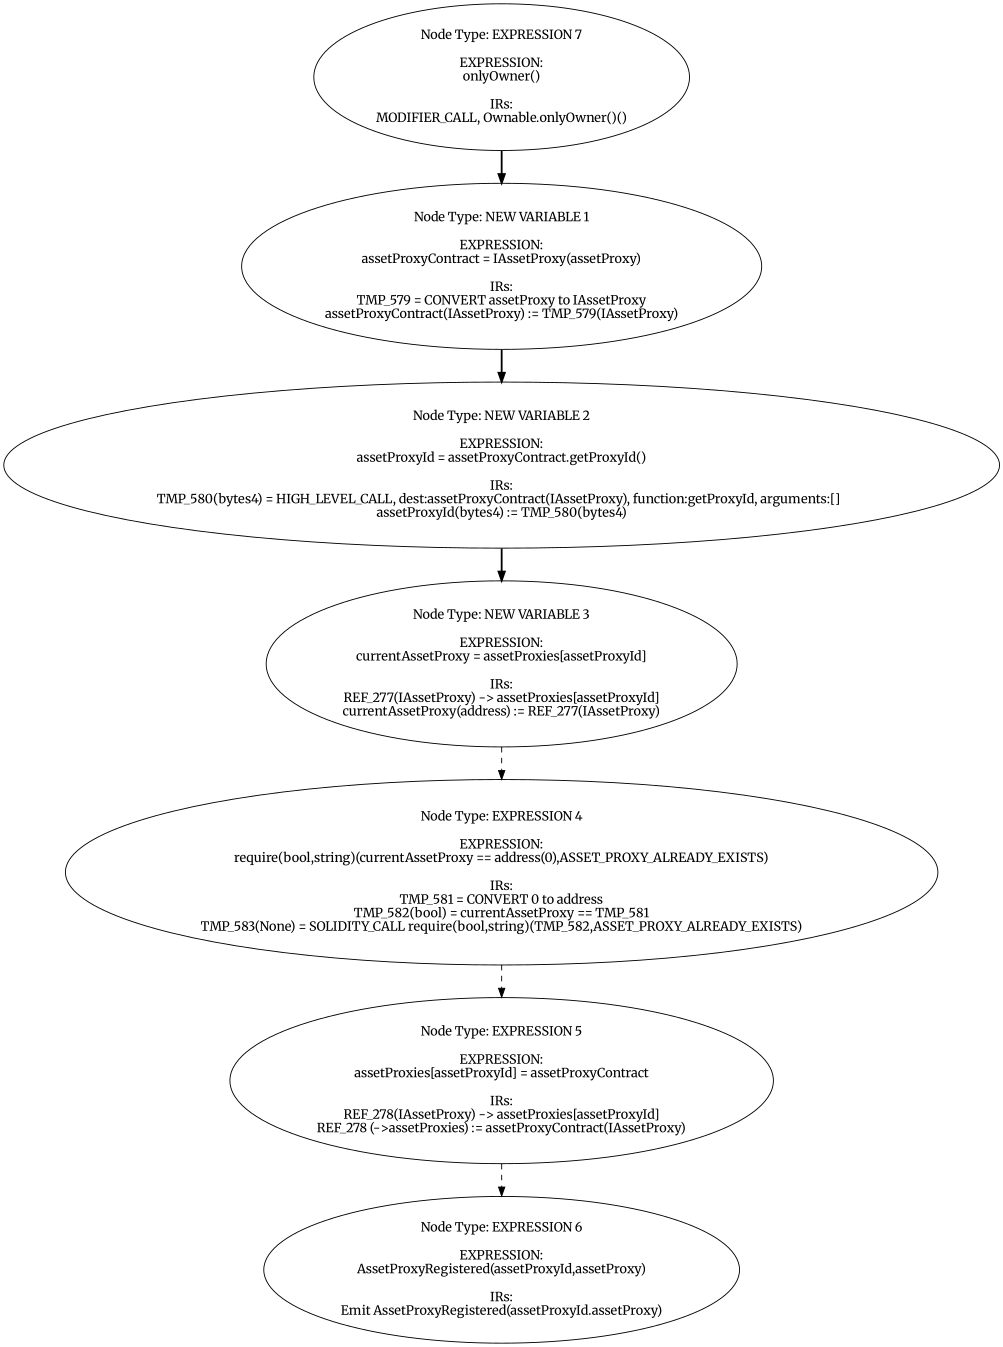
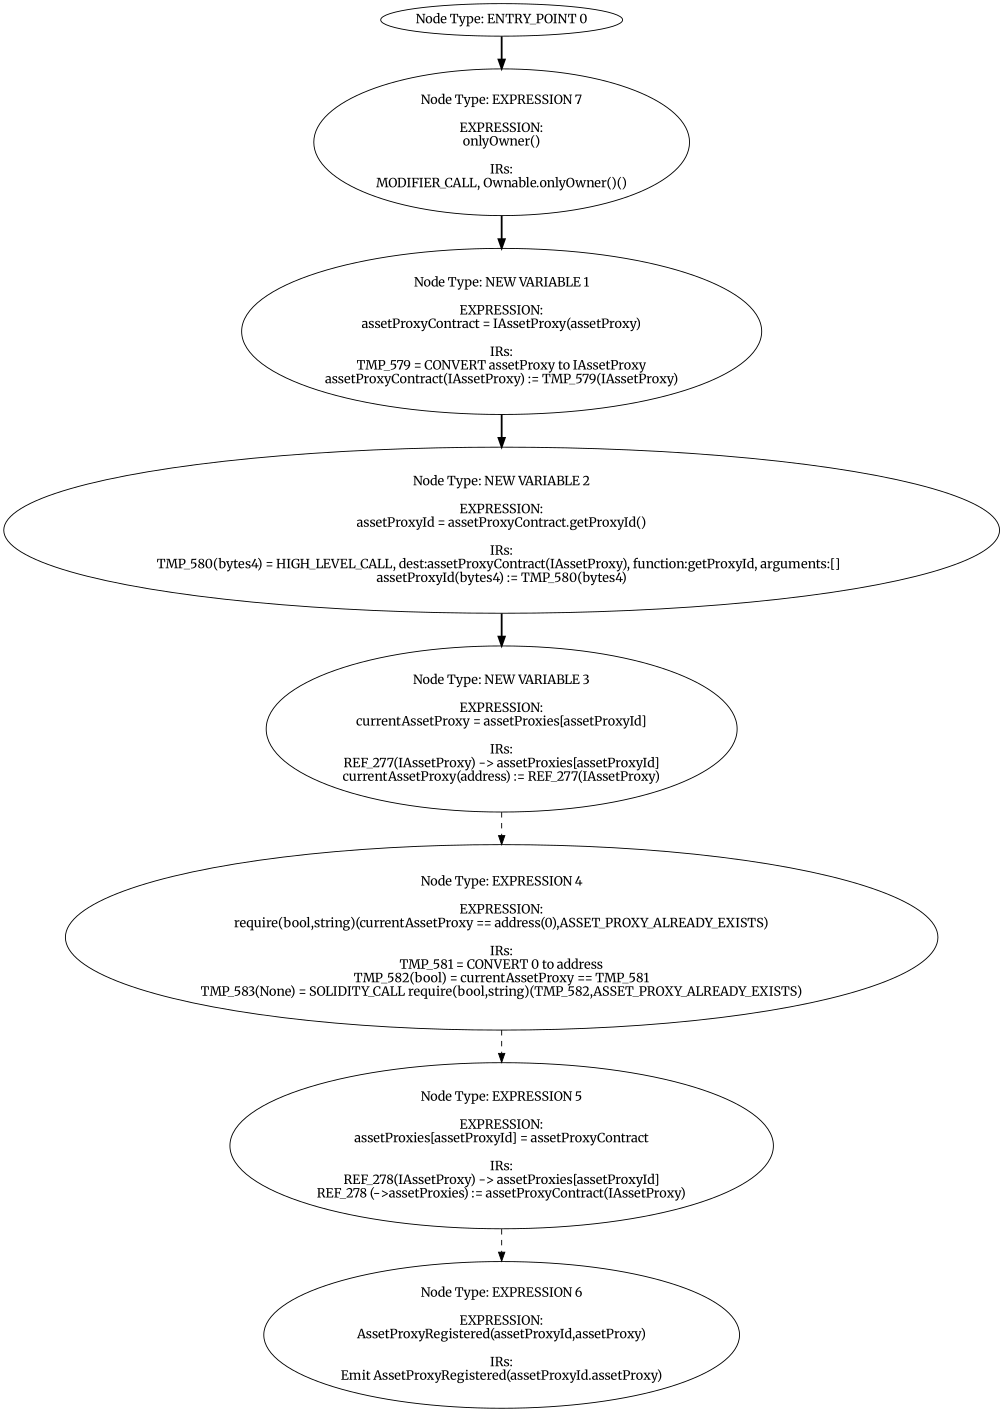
node "Node Type: ENTRY_POINT 0": added
